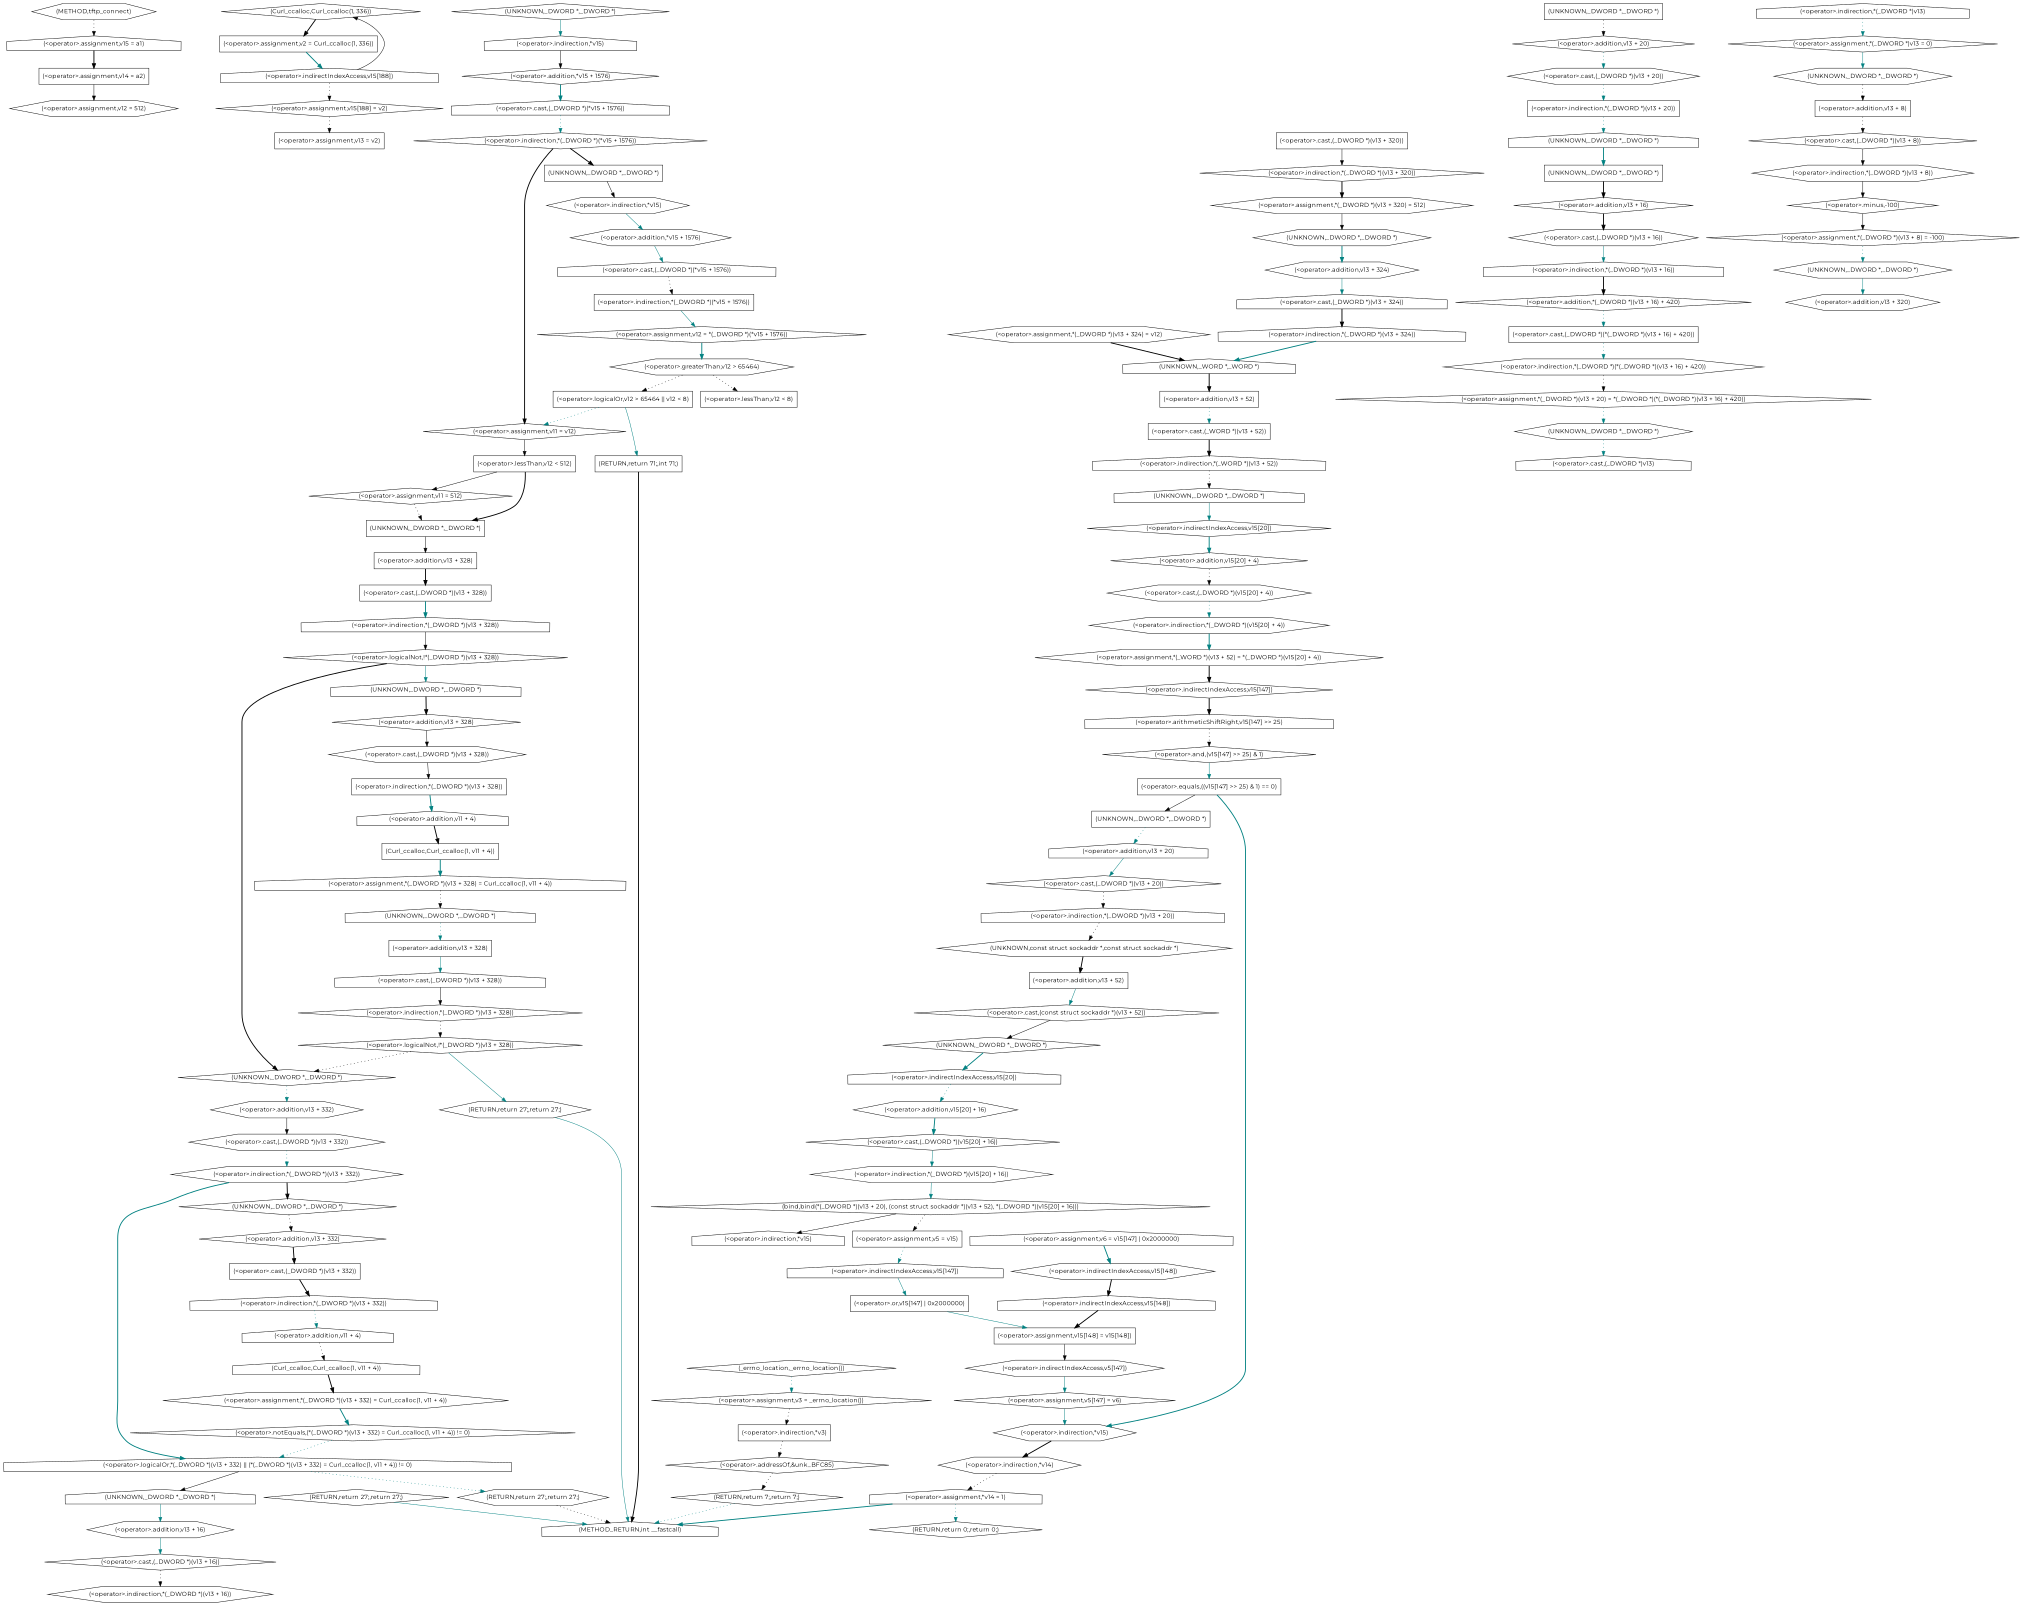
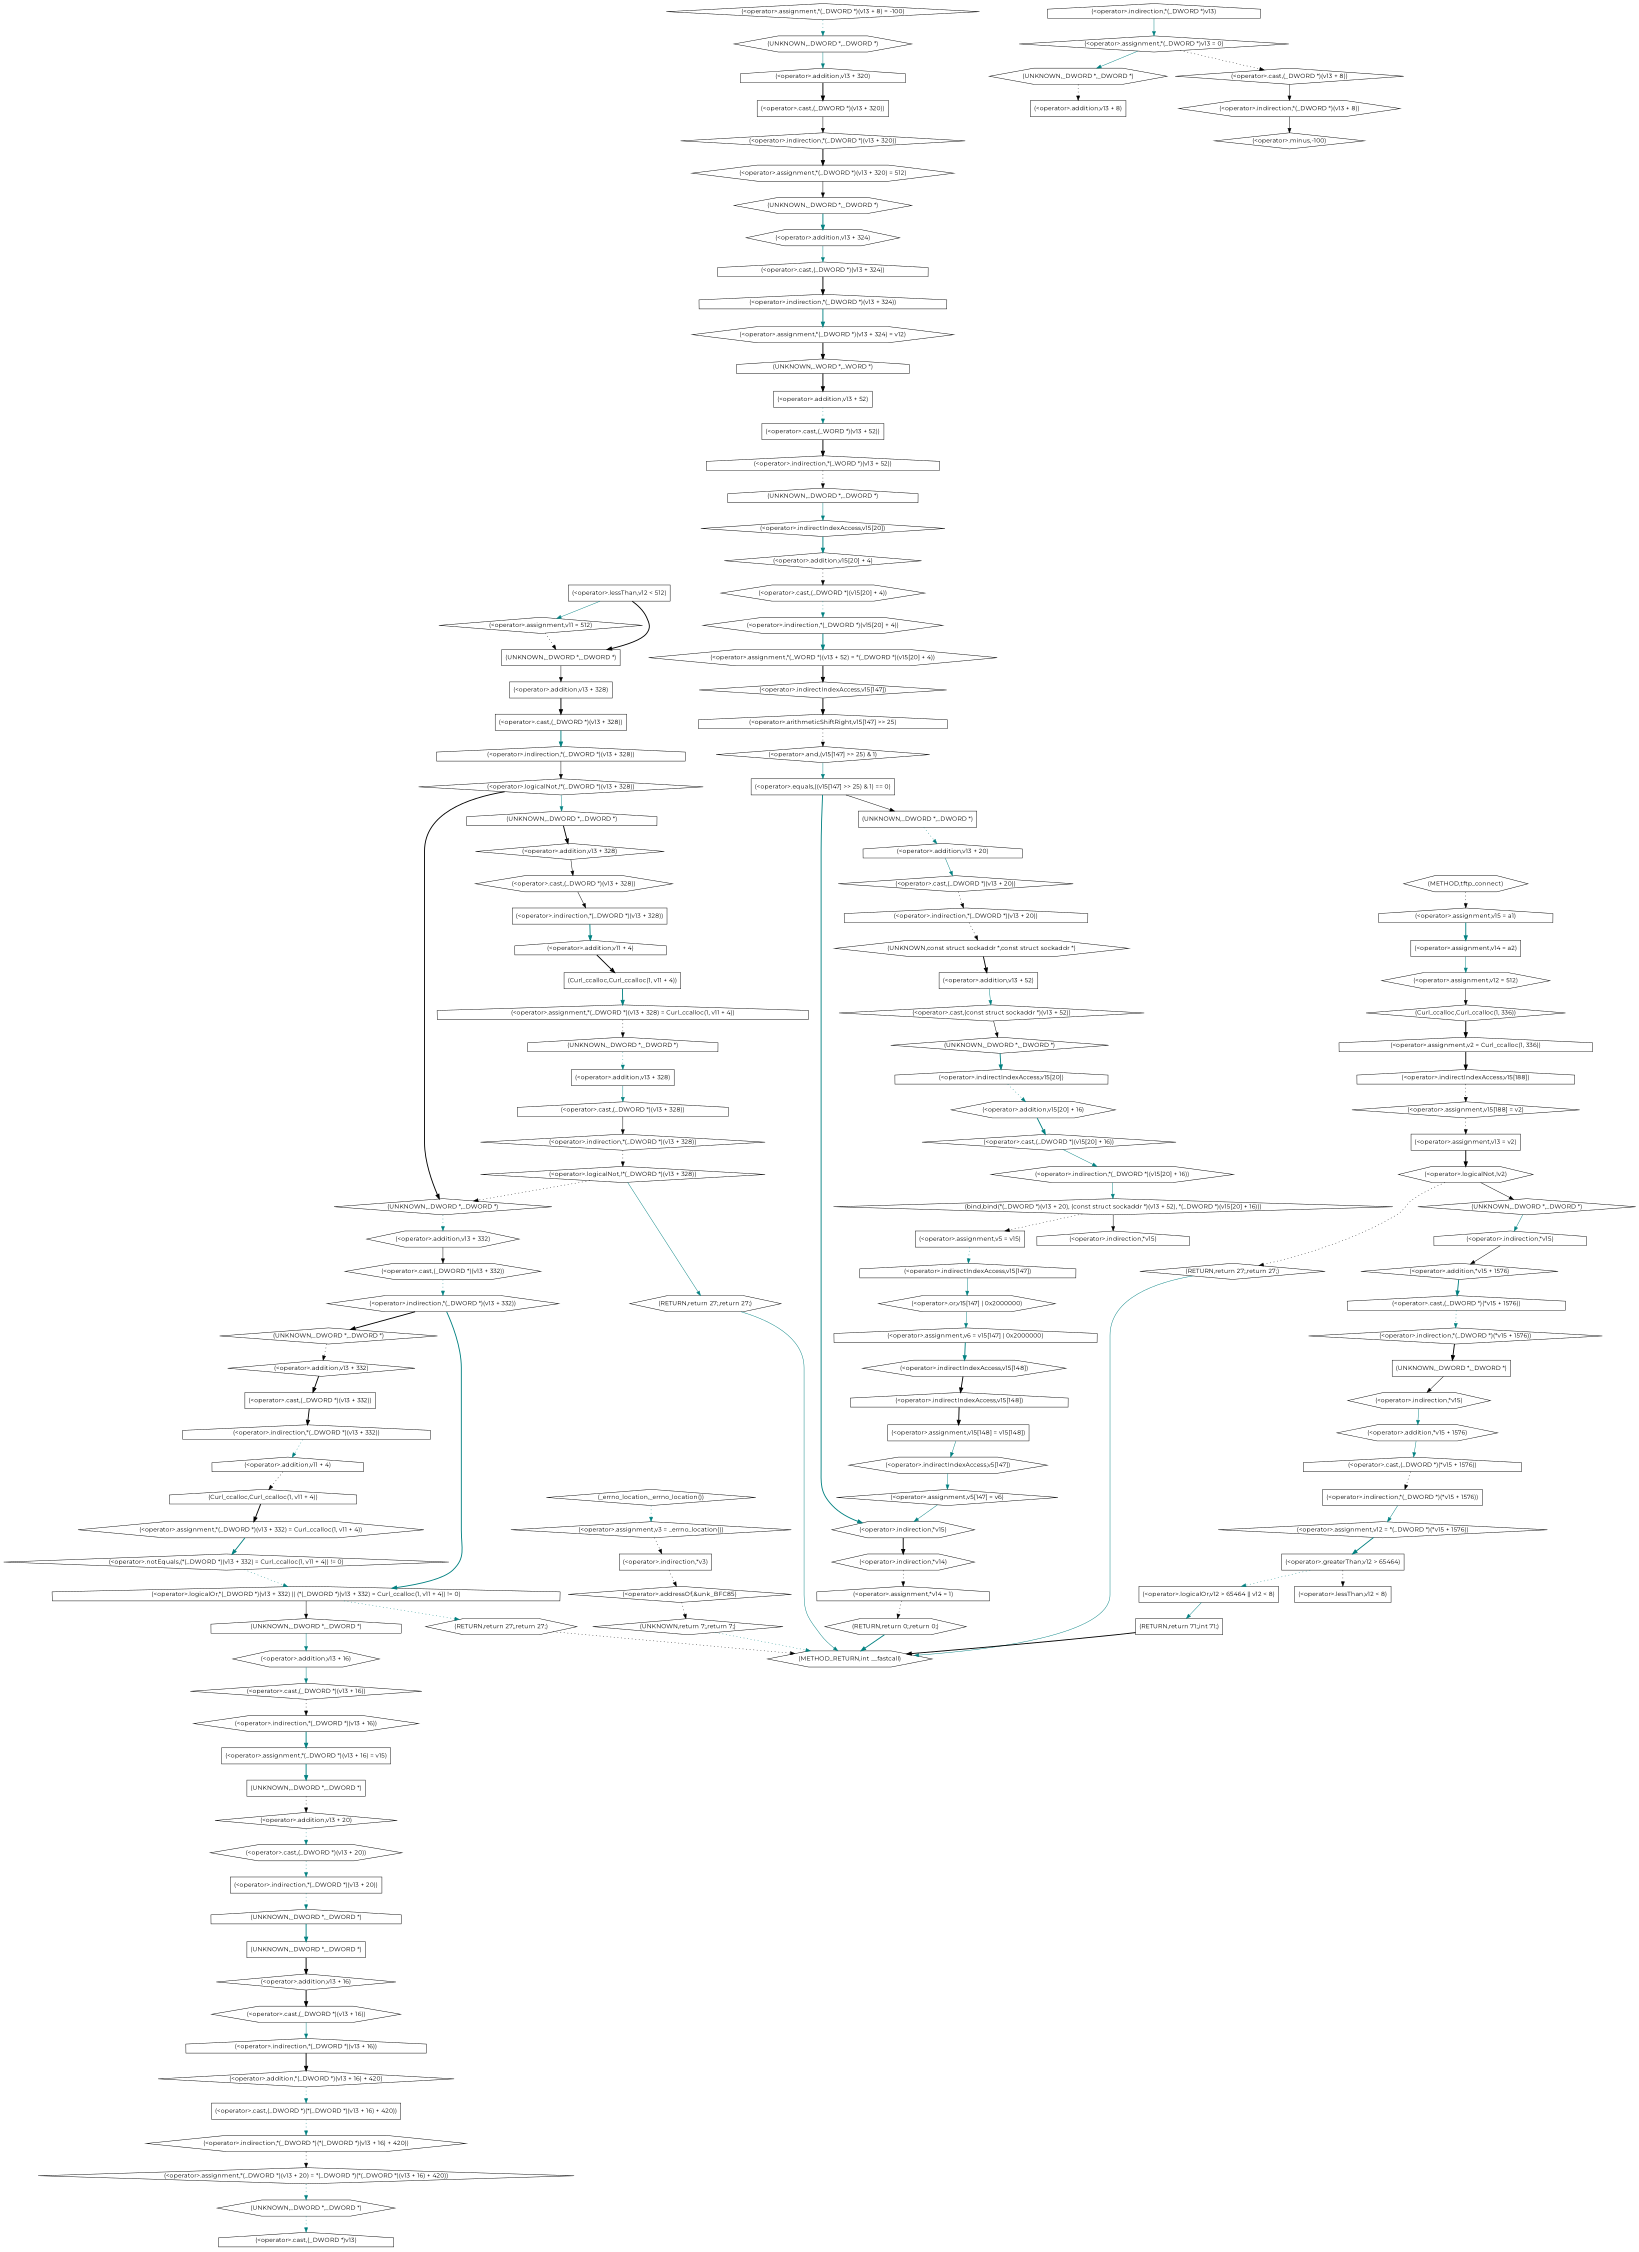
edge "(<operator>.indirection,*(_DWORD *)v13)" -> "(<operator>.assignment,*(_DWORD *)v13 = 0)": style dotted -> solid
node "(<operator>.assignment,v2 = Curl_ccalloc(1, 336))": shape box -> house
edge "(<operator>.indirectIndexAccess,v15[188])" -> "(Curl_ccalloc,Curl_ccalloc(1, 336))": now "(<operator>.assignment,v12 = 512)" -> "(Curl_ccalloc,Curl_ccalloc(1, 336))"
edge "(<operator>.assignment,v15 = a1)" -> "(<operator>.assignment,v14 = a2)": color black -> teal
edge "(<operator>.assignment,v2 = Curl_ccalloc(1, 336))" -> "(<operator>.indirectIndexAccess,v15[188])": color teal -> black
edge "(<operator>.addition,v13 + 320)" -> "(<operator>.cast,(_DWORD *)(v13 + 320))": added
edge "(<operator>.assignment,v14 = a2)" -> "(<operator>.assignment,v12 = 512)": color black -> teal
edge "(<operator>.addition,v13 + 8)" -> "(<operator>.cast,(_DWORD *)(v13 + 8))": now "(<operator>.assignment,*(_DWORD *)v13 = 0)" -> "(<operator>.cast,(_DWORD *)(v13 + 8))"
edge "(<operator>.minus,-100)" -> "(<operator>.assignment,*(_DWORD *)(v13 + 8) = -100)": removed
node "(<operator>.addition,v13 + 320)": shape hexagon -> house
edge "(<operator>.indirection,*(_DWORD *)(v13 + 324))" -> "(UNKNOWN,_WORD *,_WORD *)": now "(<operator>.indirection,*(_DWORD *)(v13 + 324))" -> "(<operator>.assignment,*(_DWORD *)(v13 + 324) = v12)"
node "(<operator>.greaterThan,v12 > 65464)": shape hexagon -> box
edge "(<operator>.greaterThan,v12 > 65464)" -> "(<operator>.logicalOr,v12 > 65464 || v12 < 8)": color black -> teal
node "(<operator>.assignment,v11 = v12)": removed
edge "(<operator>.lessThan,v12 < 512)" -> "(<operator>.assignment,v11 = 512)": color black -> teal
node "(<operator>.logicalNot,!v2)": added
node "(<operator>.or,v15[147] | 0x2000000)": shape box -> hexagon
edge "(<operator>.or,v15[147] | 0x2000000)" -> "(<operator>.assignment,v15[148] = v15[148])": now "(<operator>.or,v15[147] | 0x2000000)" -> "(<operator>.assignment,v6 = v15[147] | 0x2000000)"
edge "(<operator>.assignment,v15[148] = v15[148])" -> "(<operator>.indirectIndexAccess,v5[147])": color black -> teal
node "(RETURN,return 7;,return 7;)": label "(RETURN,return 7;,return 7;)" -> "(UNKNOWN,return 7;,return 7;)"
edge "(<operator>.assignment,*v14 = 1)" -> "(RETURN,return 0;,return 0;)": color teal -> black
edge "(<operator>.assignment,*v14 = 1)" -> "(METHOD_RETURN,int __fastcall)": now "(RETURN,return 0;,return 0;)" -> "(METHOD_RETURN,int __fastcall)"
node "(METHOD_RETURN,int __fastcall)": shape house -> hexagon
node "(RETURN,return 0;,return 0;)": shape diamond -> hexagon
node "(<operator>.assignment,*(_DWORD *)(v13 + 16) = v15)": added
